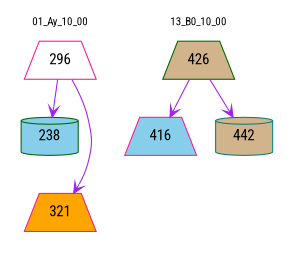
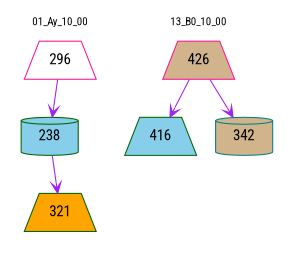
node "426": color darkgreen -> deeppink
edge "296" -> "321": now "238" -> "321"
node "416": color deeppink -> darkgreen
node "442": label "442" -> "342"
node "321": color deeppink -> darkgreen
